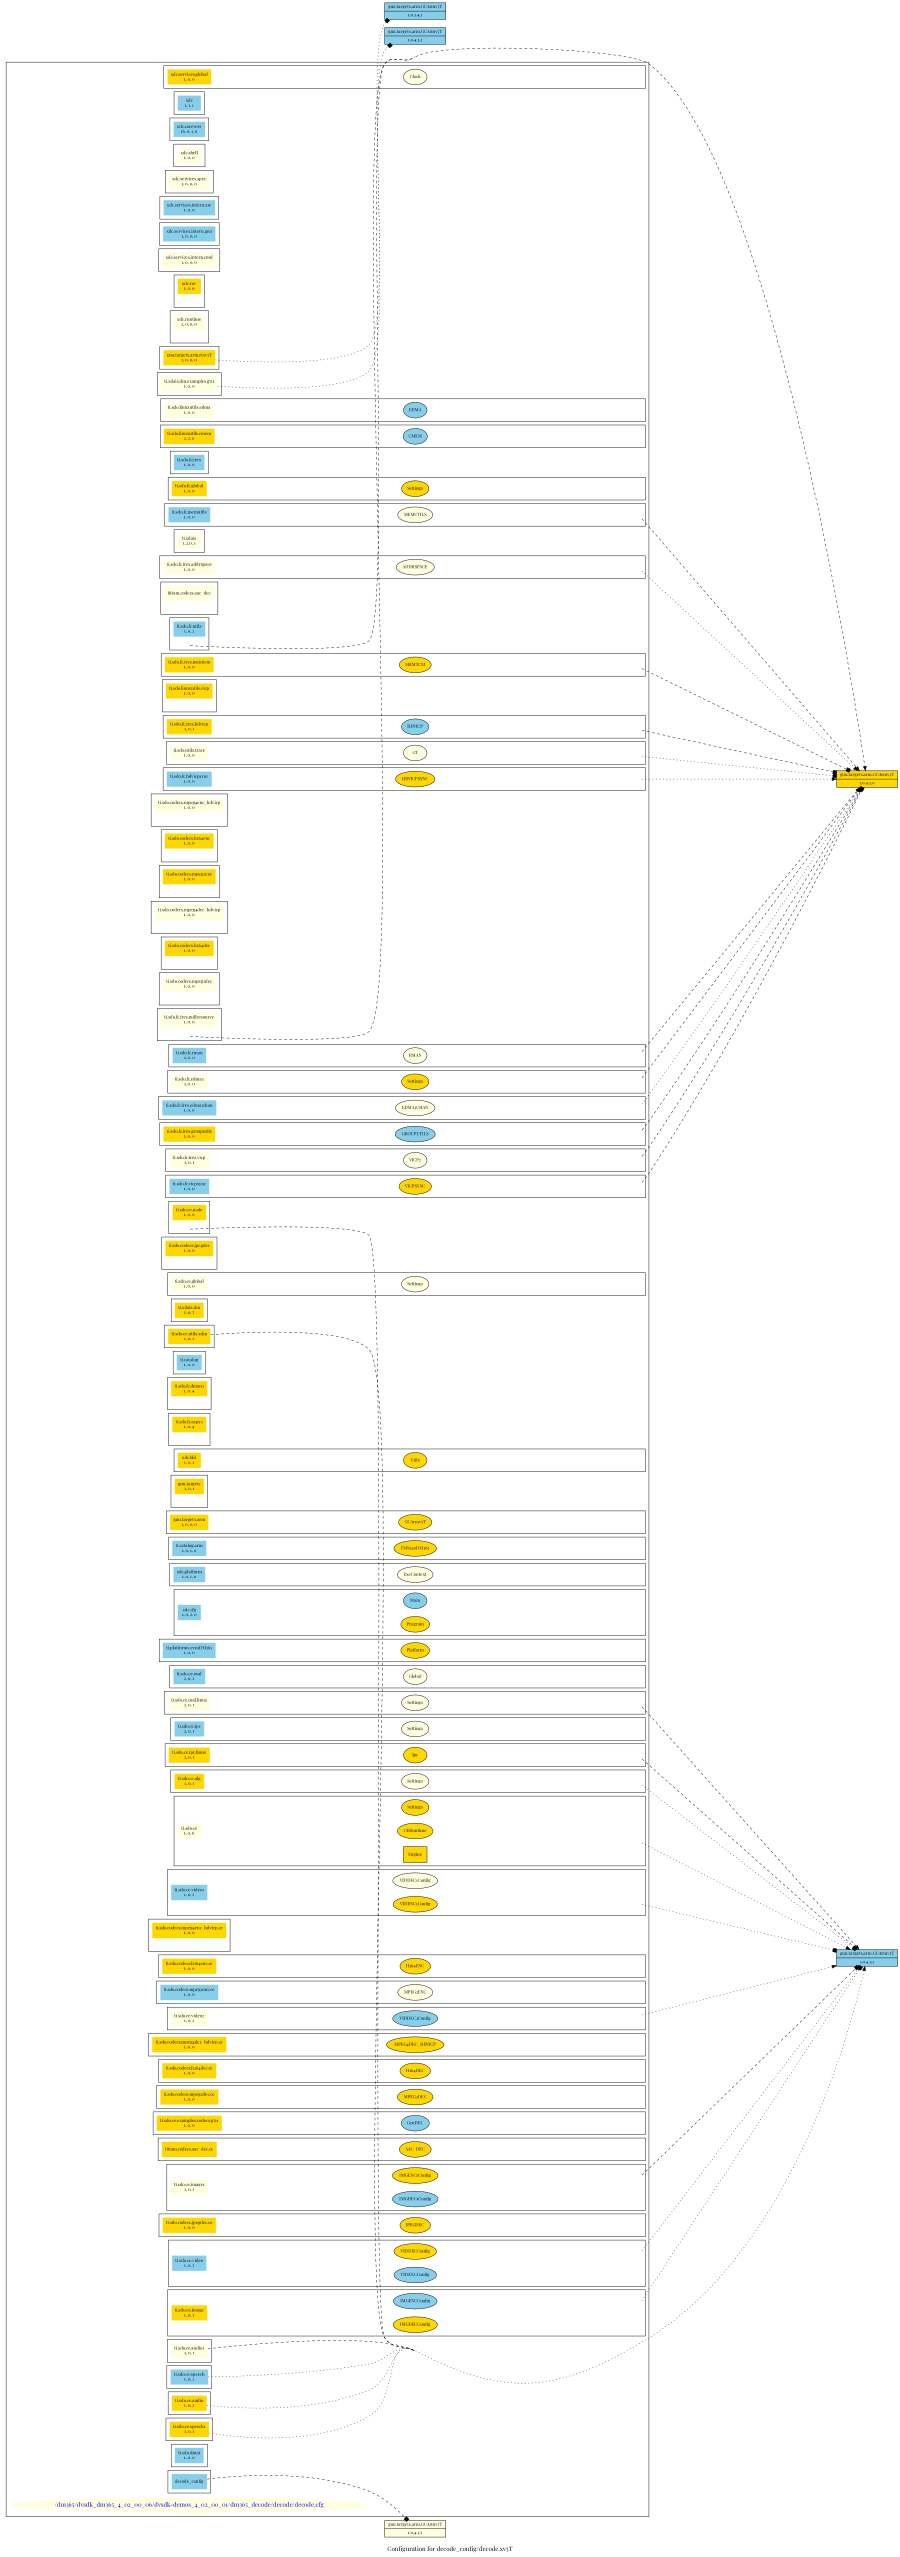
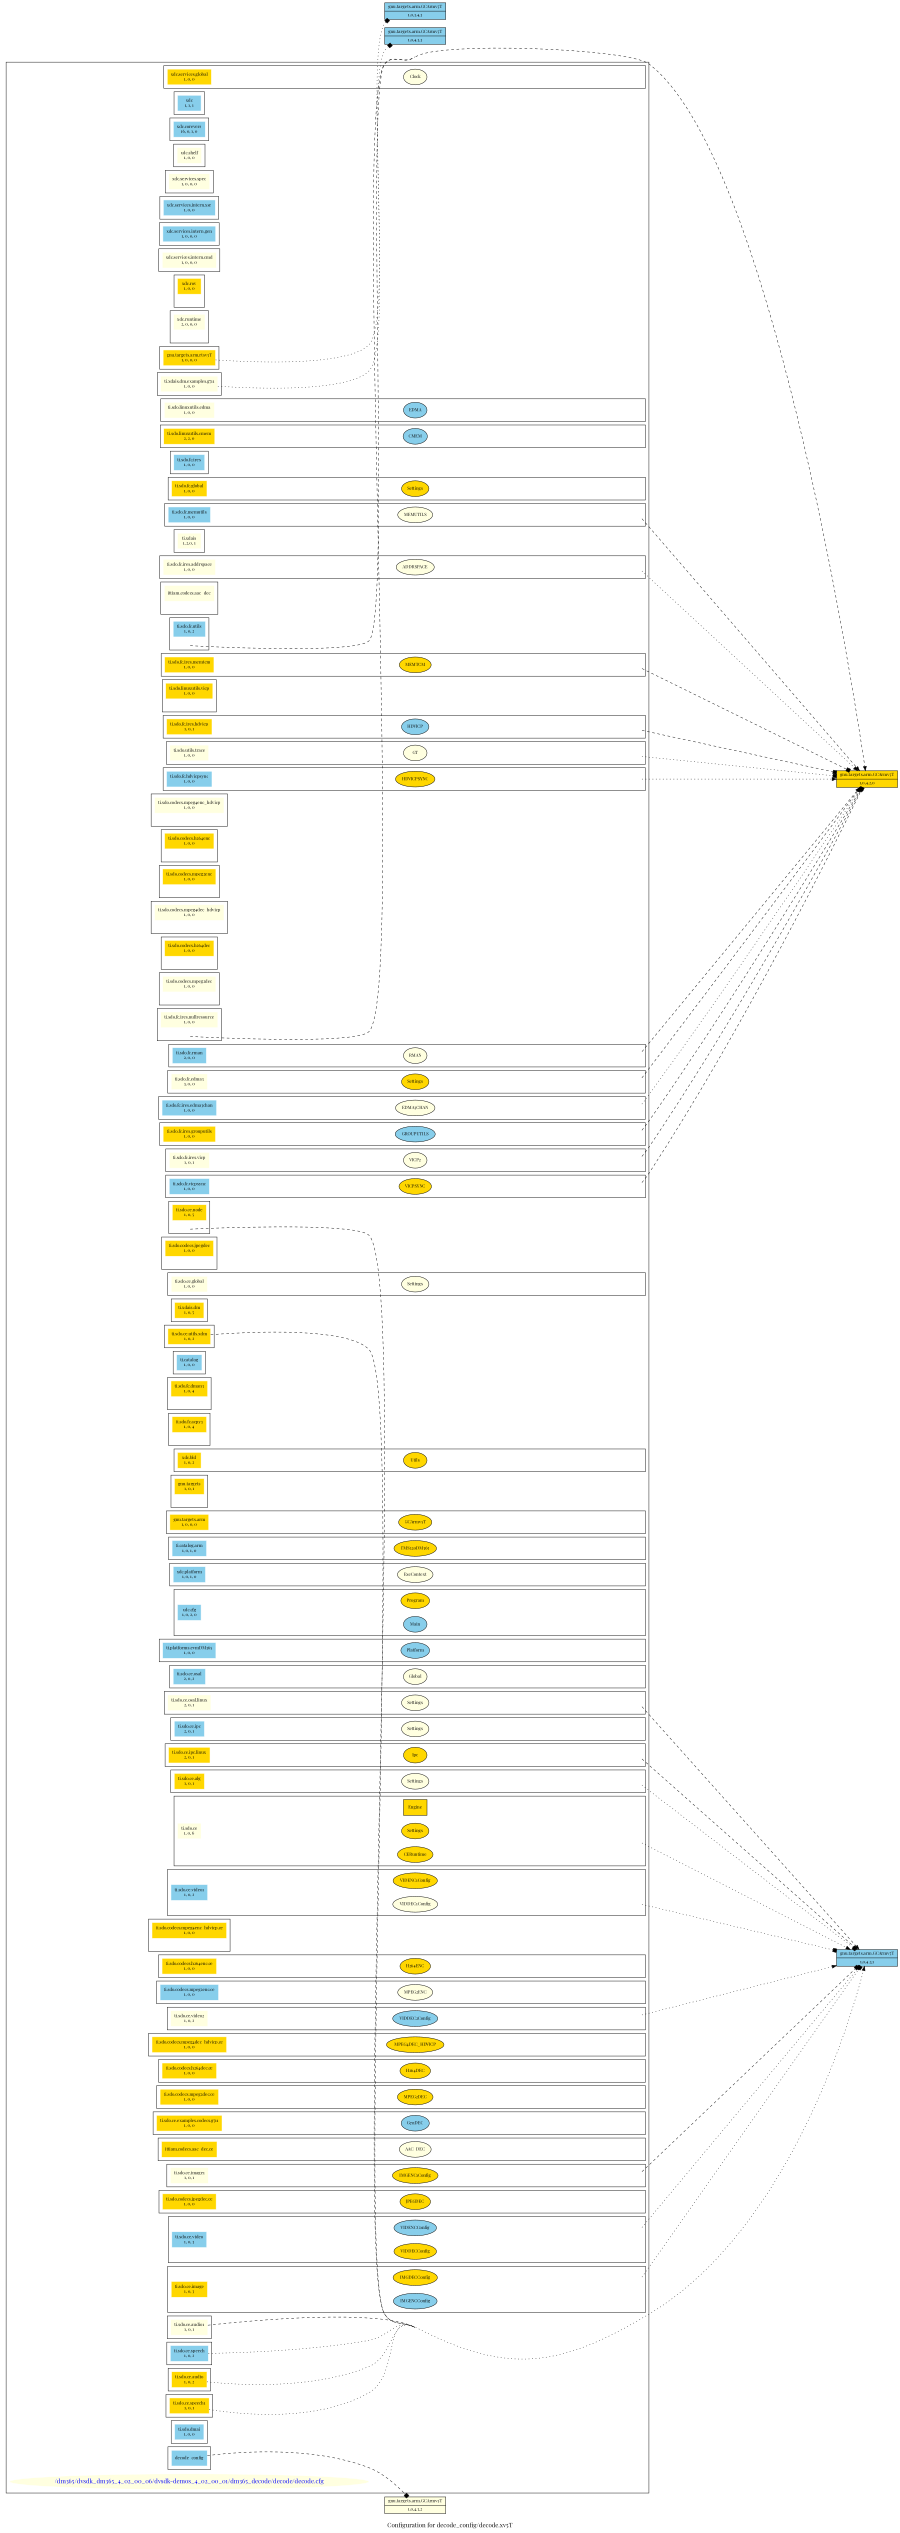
node "ti.sdo.ce.node 1, 0, 0": label "ti.sdo.ce.node 1, 0, 0" -> "ti.sdo.ce.node 1, 0, 5"
node "Platform": fillcolor gold -> skyblue
node "AAC_DEC": fillcolor gold -> lightyellow
node "IMGDEC1Config": removed
